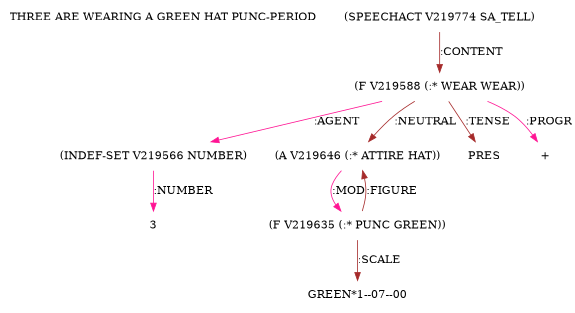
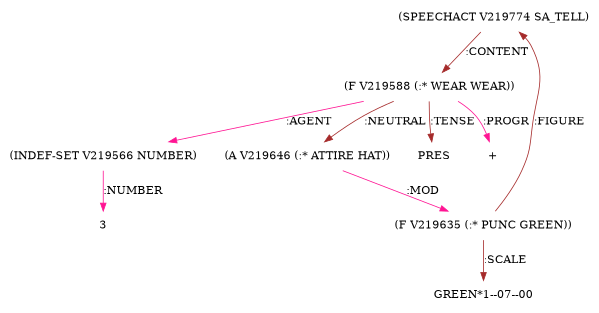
node "THREE ARE WEARING A GREEN HAT PUNC-PERIOD": removed
edge "(F V219635 (:* PUNC GREEN))" -> "(A V219646 (:* ATTIRE HAT))": now "(F V219635 (:* PUNC GREEN))" -> "(SPEECHACT V219774 SA_TELL)"
